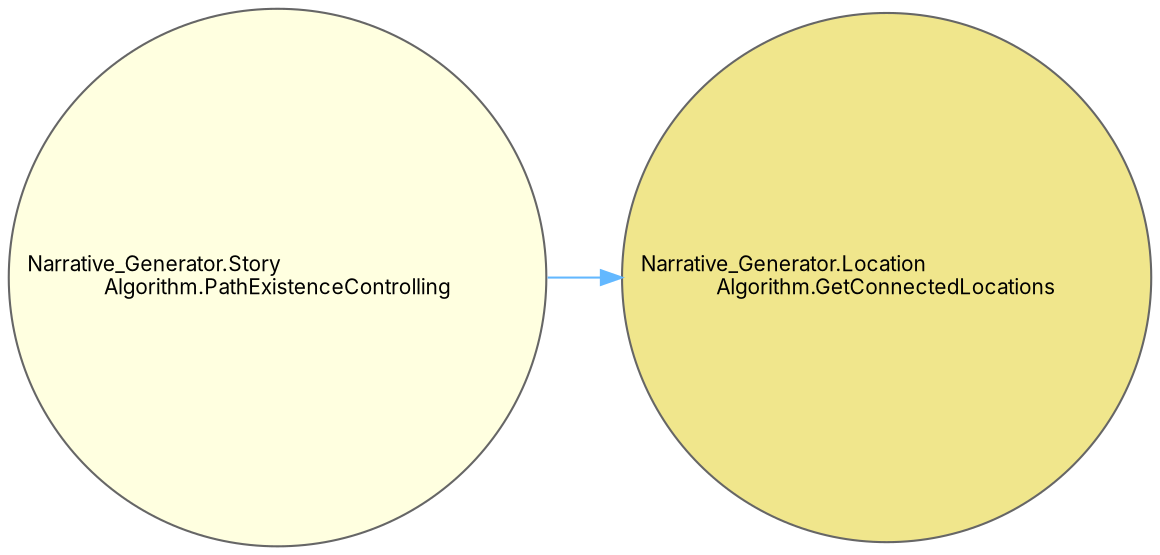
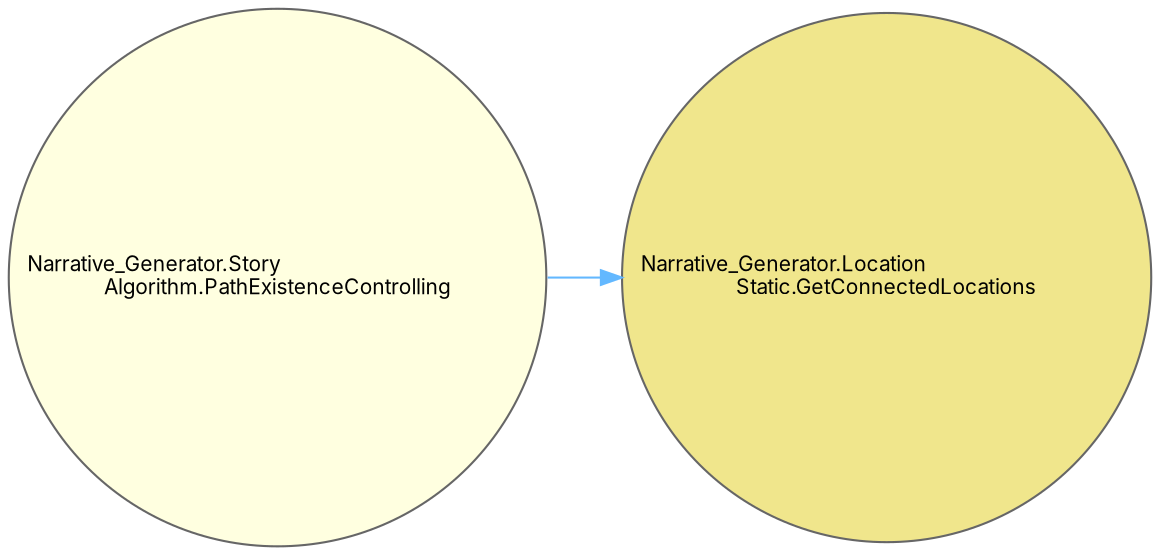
node "Narrative_Generator.Location Algorithm.GetConnectedLocations": label "Narrative_Generator.Location Algorithm.GetConnectedLocations" -> "Narrative_Generator.Location Static.GetConnectedLocations"
